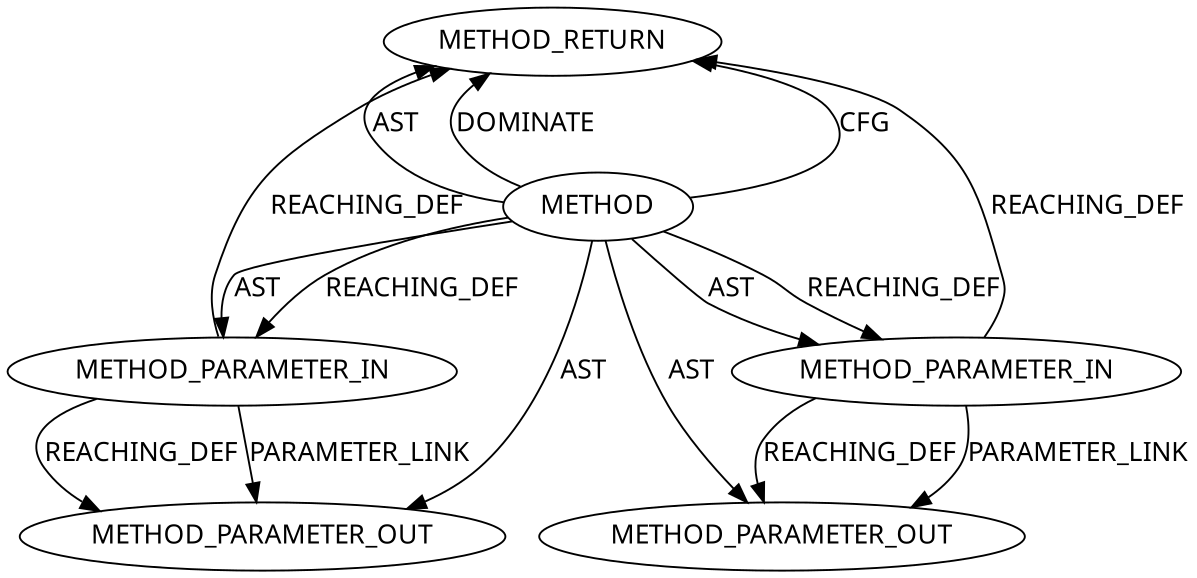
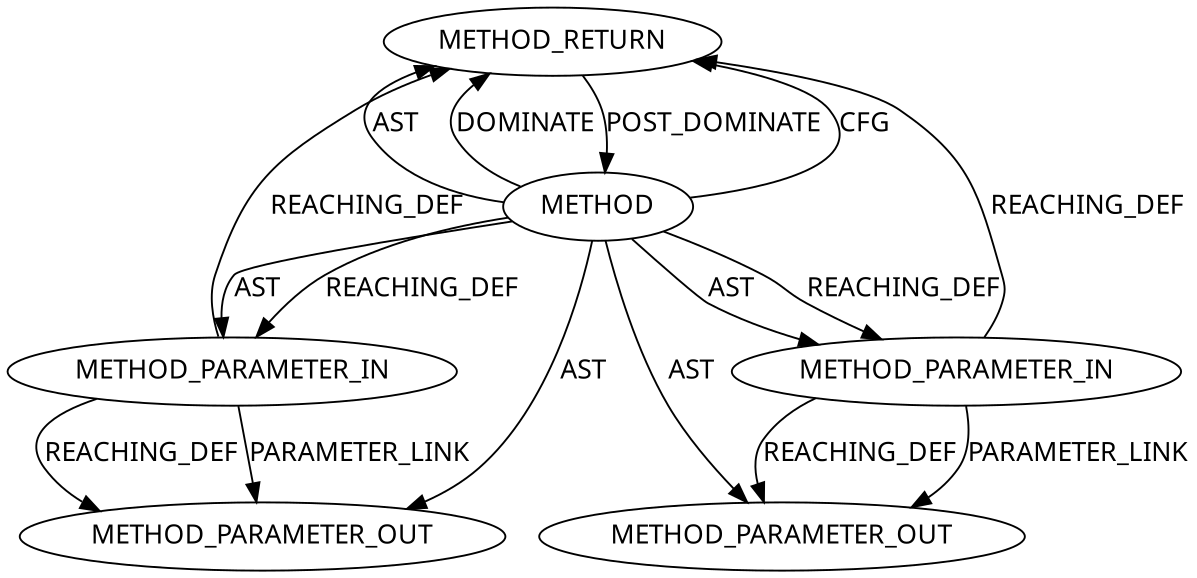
edge "METHOD_RETURN" -> "METHOD": added, label "POST_DOMINATE"
